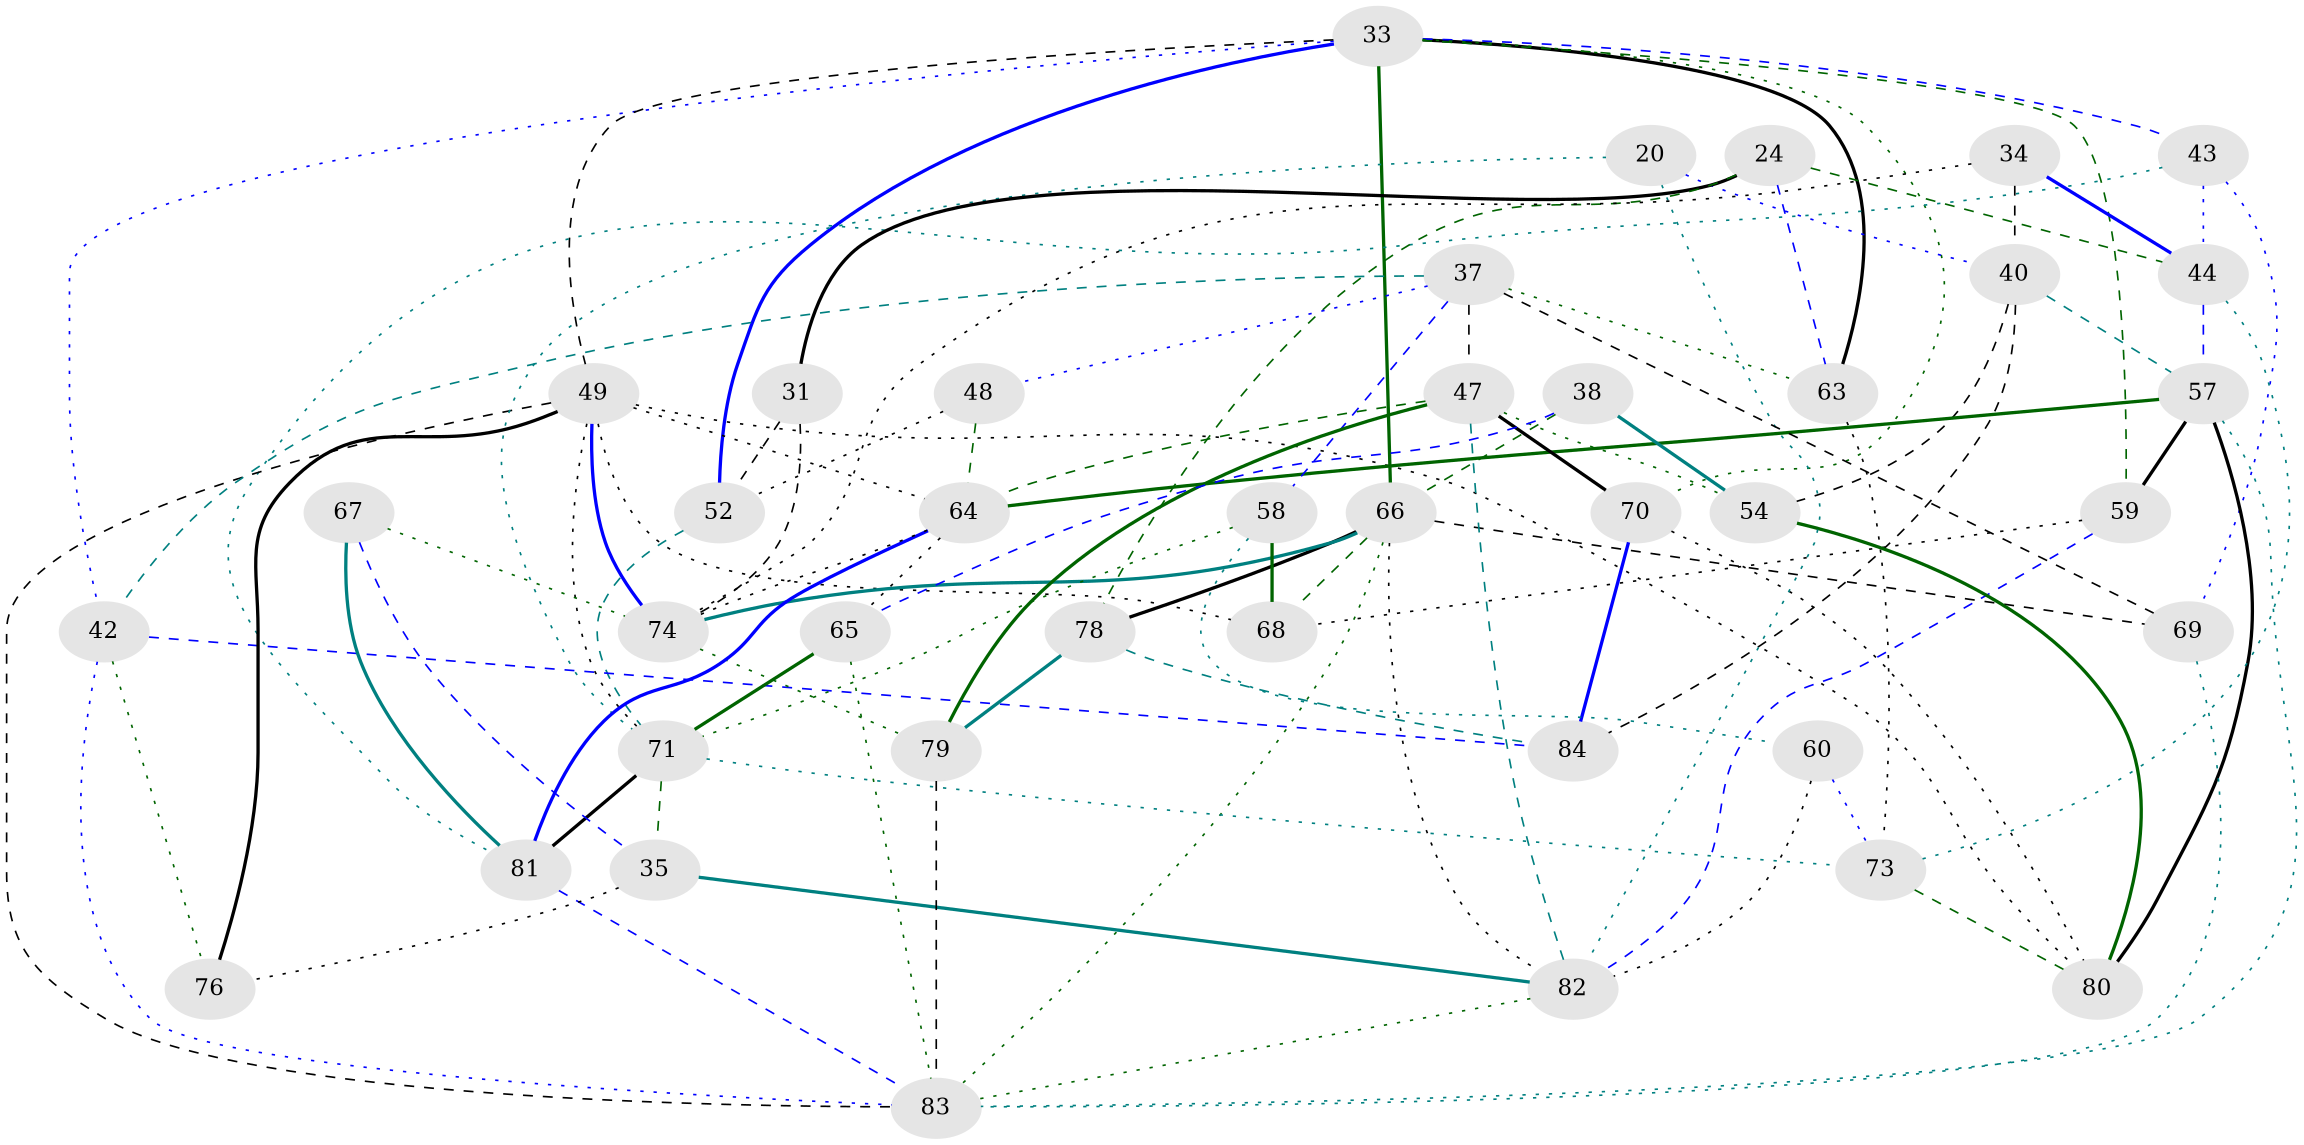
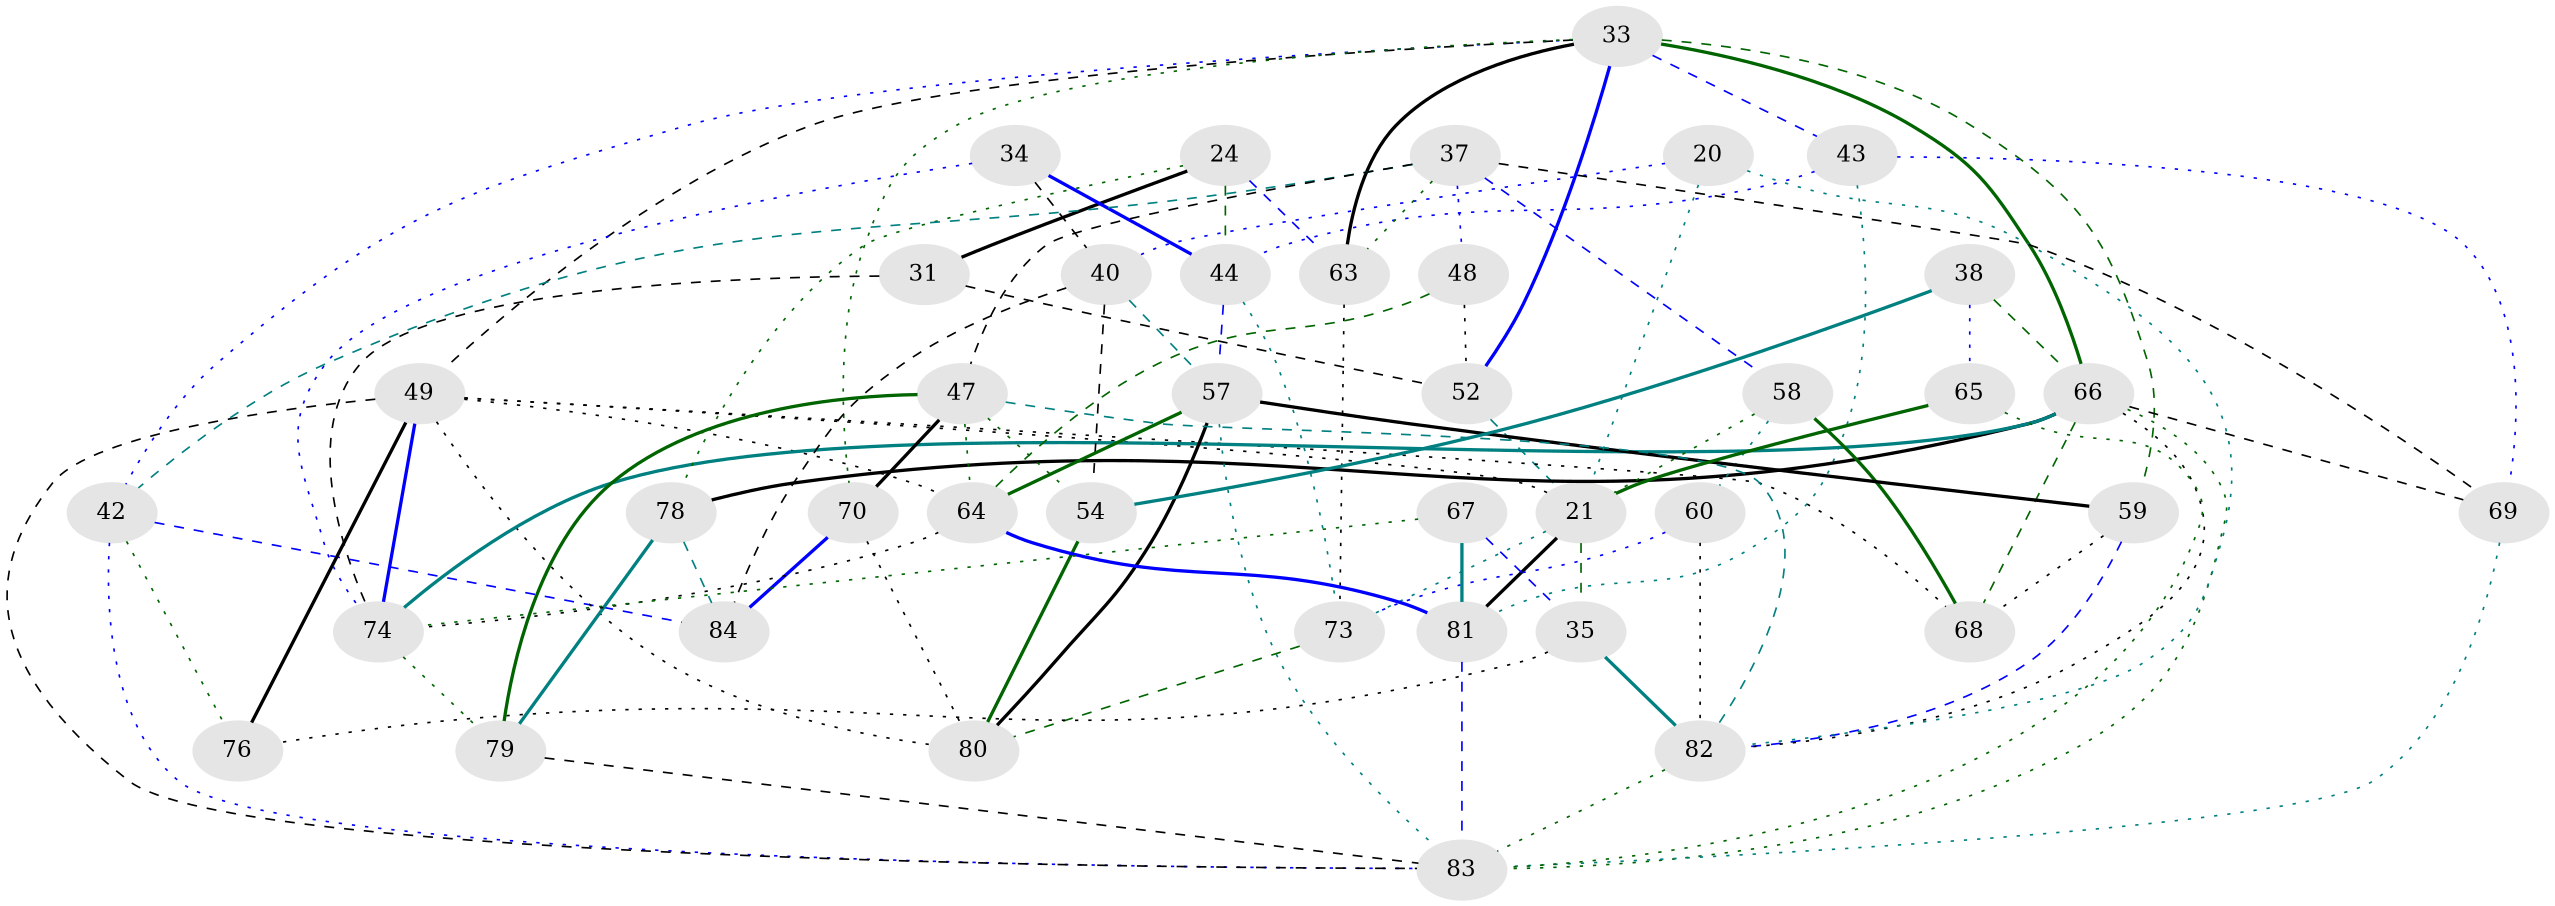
edge "34" -- "74": color black -> blue
edge "24" -- "78": style dashed -> dotted
edge "47" -- "64": style dashed -> dotted
edge "38" -- "65": style dashed -> dotted
edge "64" -- "65": removed
node "71": label "71" -> "21"
